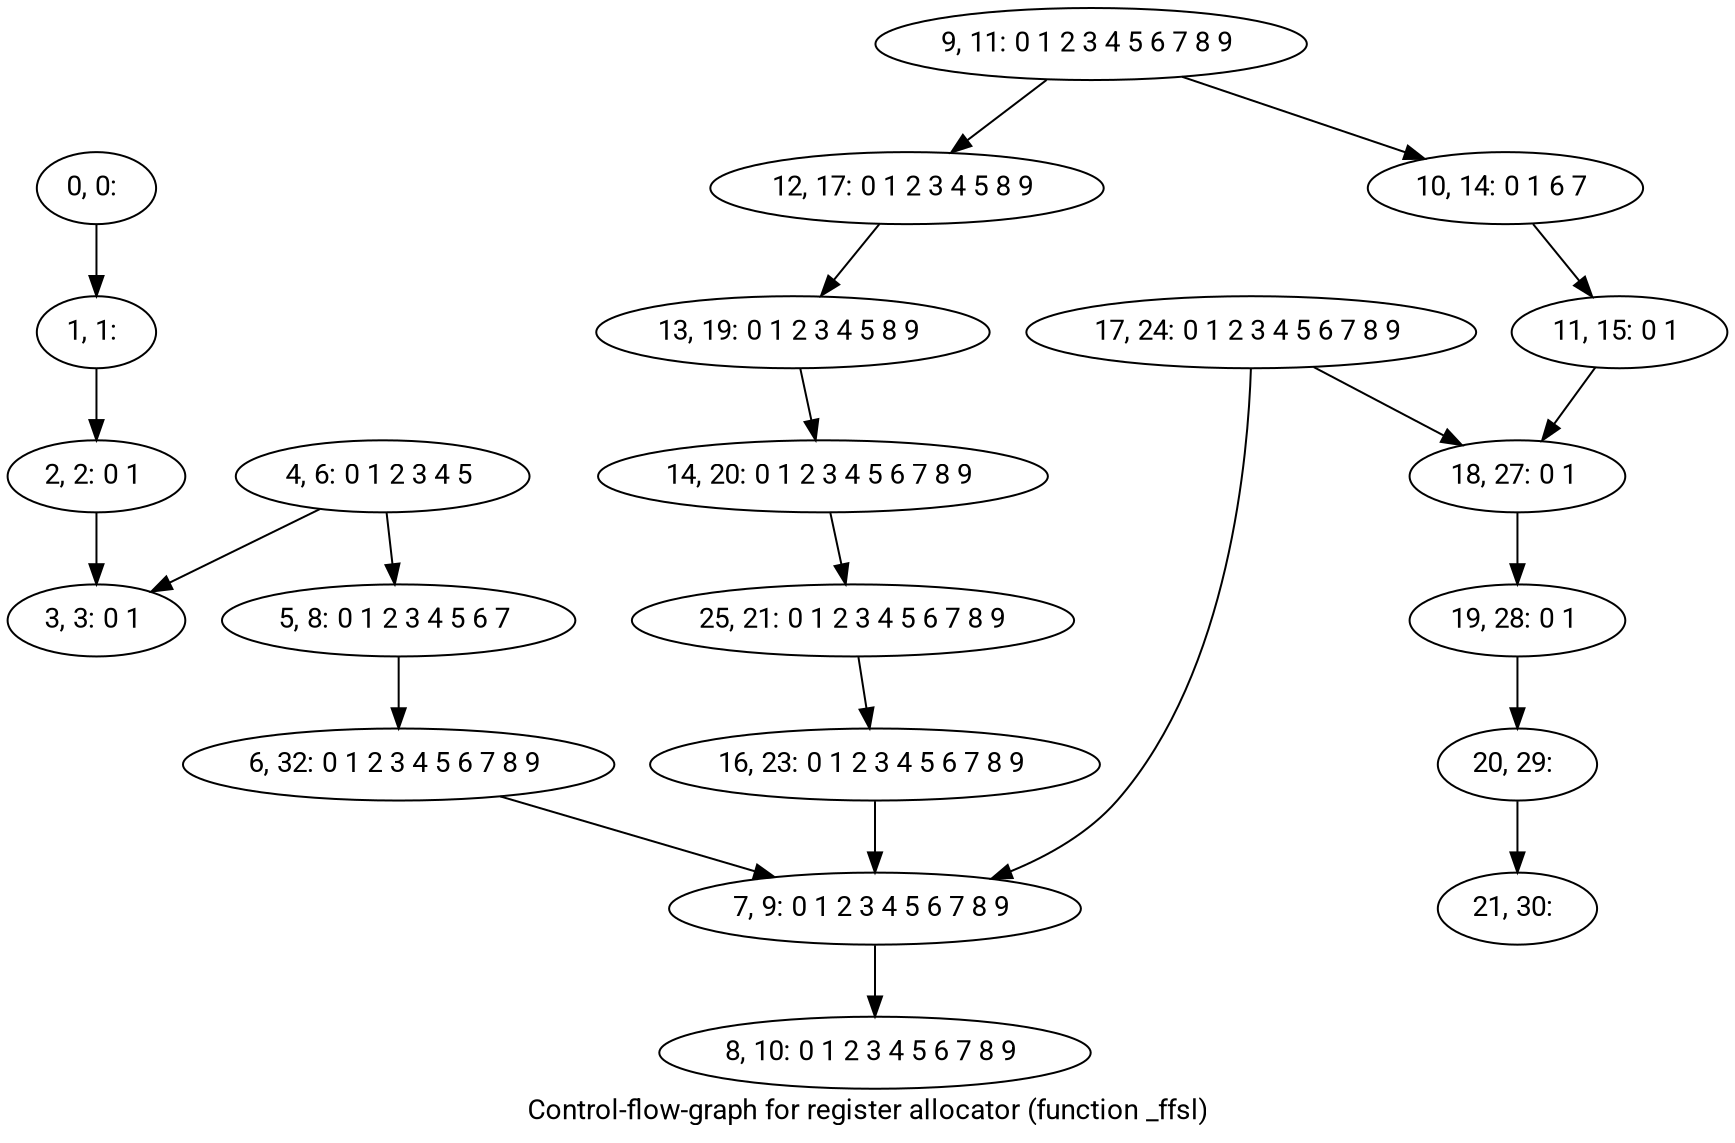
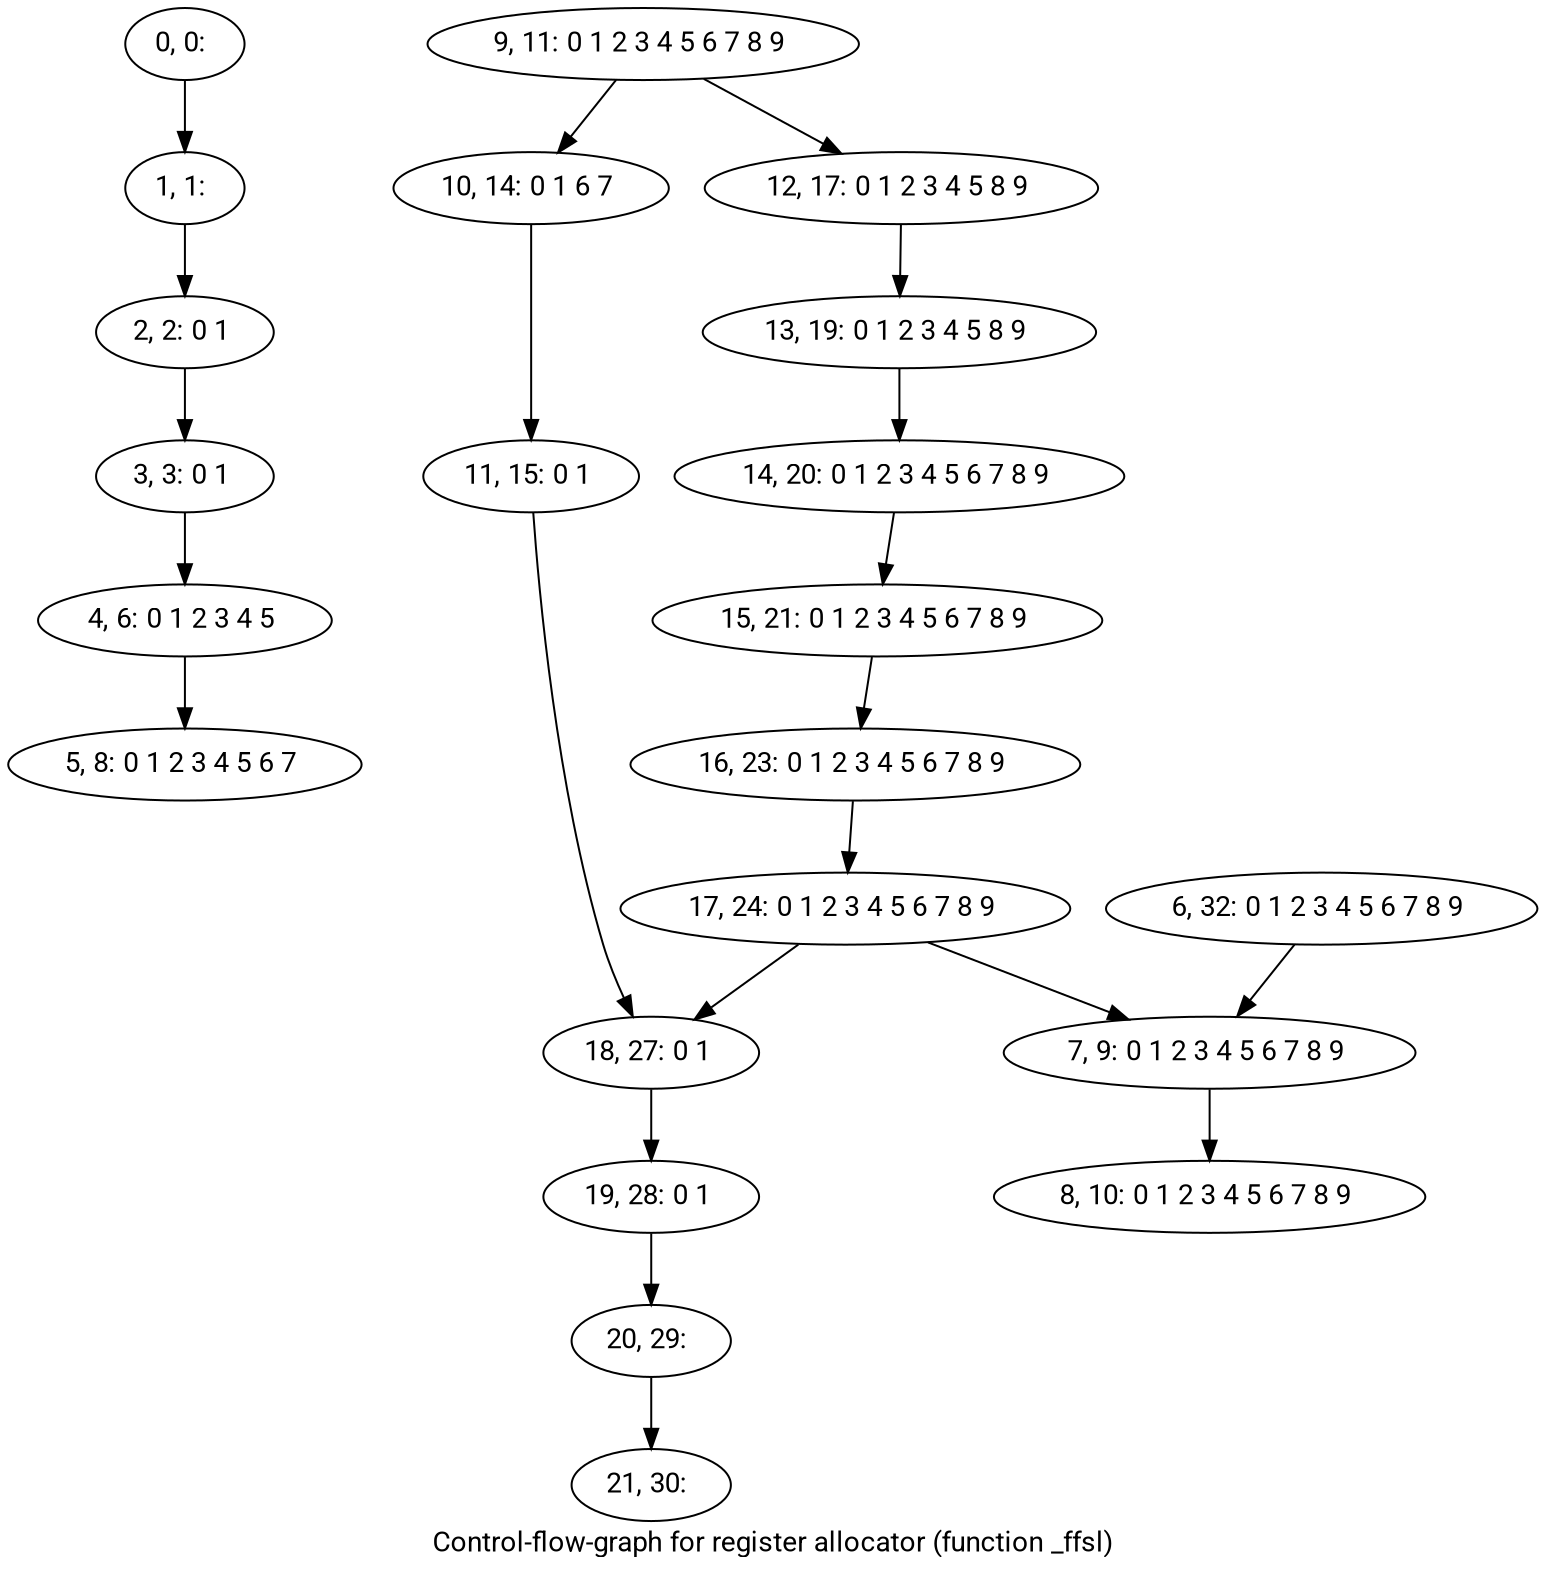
edge "4, 6: 0 1 2 3 4 5" -> "3, 3: 0 1": reversed
node "25, 21: 0 1 2 3 4 5 6 7 8 9": label "25, 21: 0 1 2 3 4 5 6 7 8 9" -> "15, 21: 0 1 2 3 4 5 6 7 8 9"
edge "5, 8: 0 1 2 3 4 5 6 7" -> "6, 32: 0 1 2 3 4 5 6 7 8 9": removed
edge "16, 23: 0 1 2 3 4 5 6 7 8 9" -> "7, 9: 0 1 2 3 4 5 6 7 8 9": now "16, 23: 0 1 2 3 4 5 6 7 8 9" -> "17, 24: 0 1 2 3 4 5 6 7 8 9"
